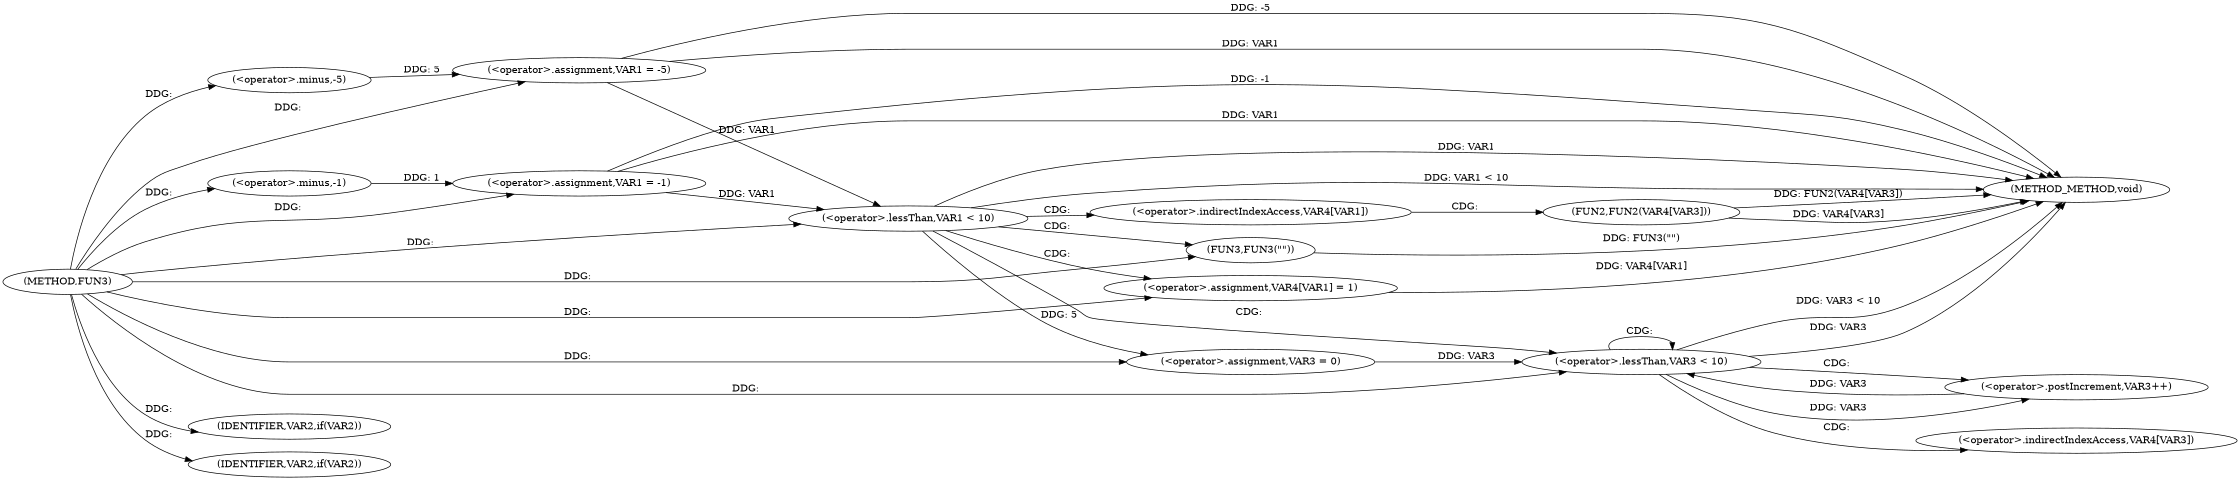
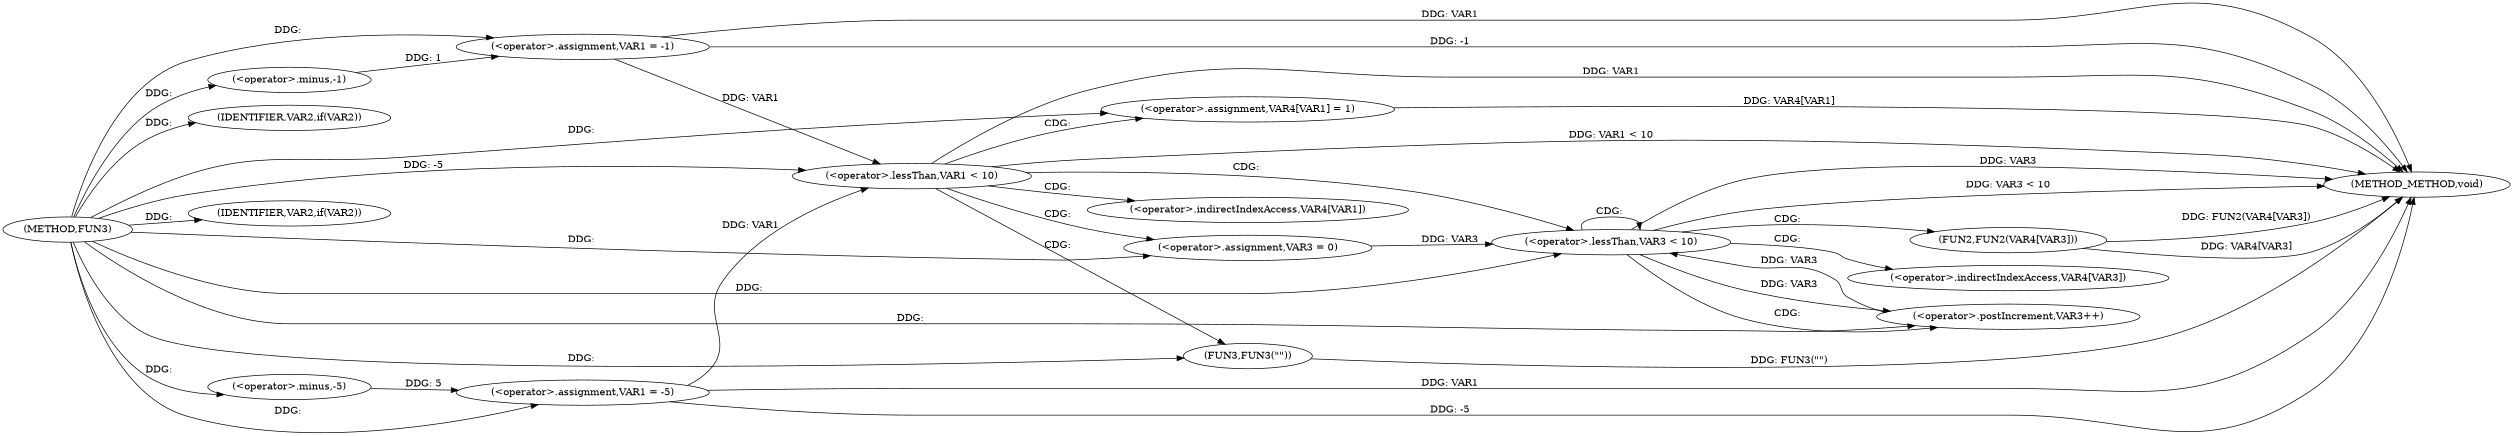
edge "(<operator>.indirectIndexAccess,VAR4[VAR1])" -> "(FUN2,FUN2(VAR4[VAR3]))": now "(<operator>.lessThan,VAR3 < 10)" -> "(FUN2,FUN2(VAR4[VAR3]))"
edge "(METHOD,FUN3)" -> "(<operator>.lessThan,VAR1 < 10)": label "DDG: " -> "DDG: -5"
edge "(<operator>.lessThan,VAR1 < 10)" -> "(<operator>.assignment,VAR3 = 0)": label "DDG: 5" -> "CDG: "
edge "(METHOD,FUN3)" -> "(<operator>.postIncrement,VAR3++)": added, label "DDG:"
